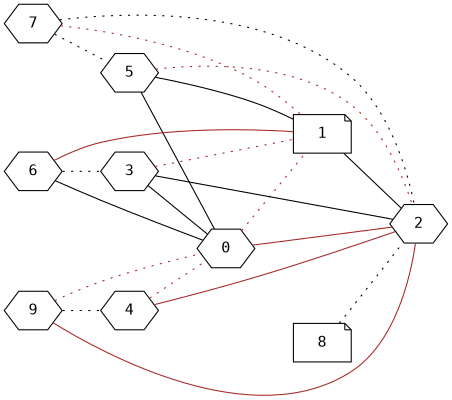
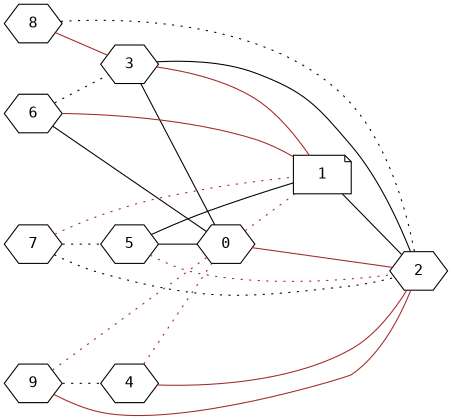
edge "8" -- "3": added
edge "1" -- "3": style dotted -> solid
node "8": shape note -> hexagon
